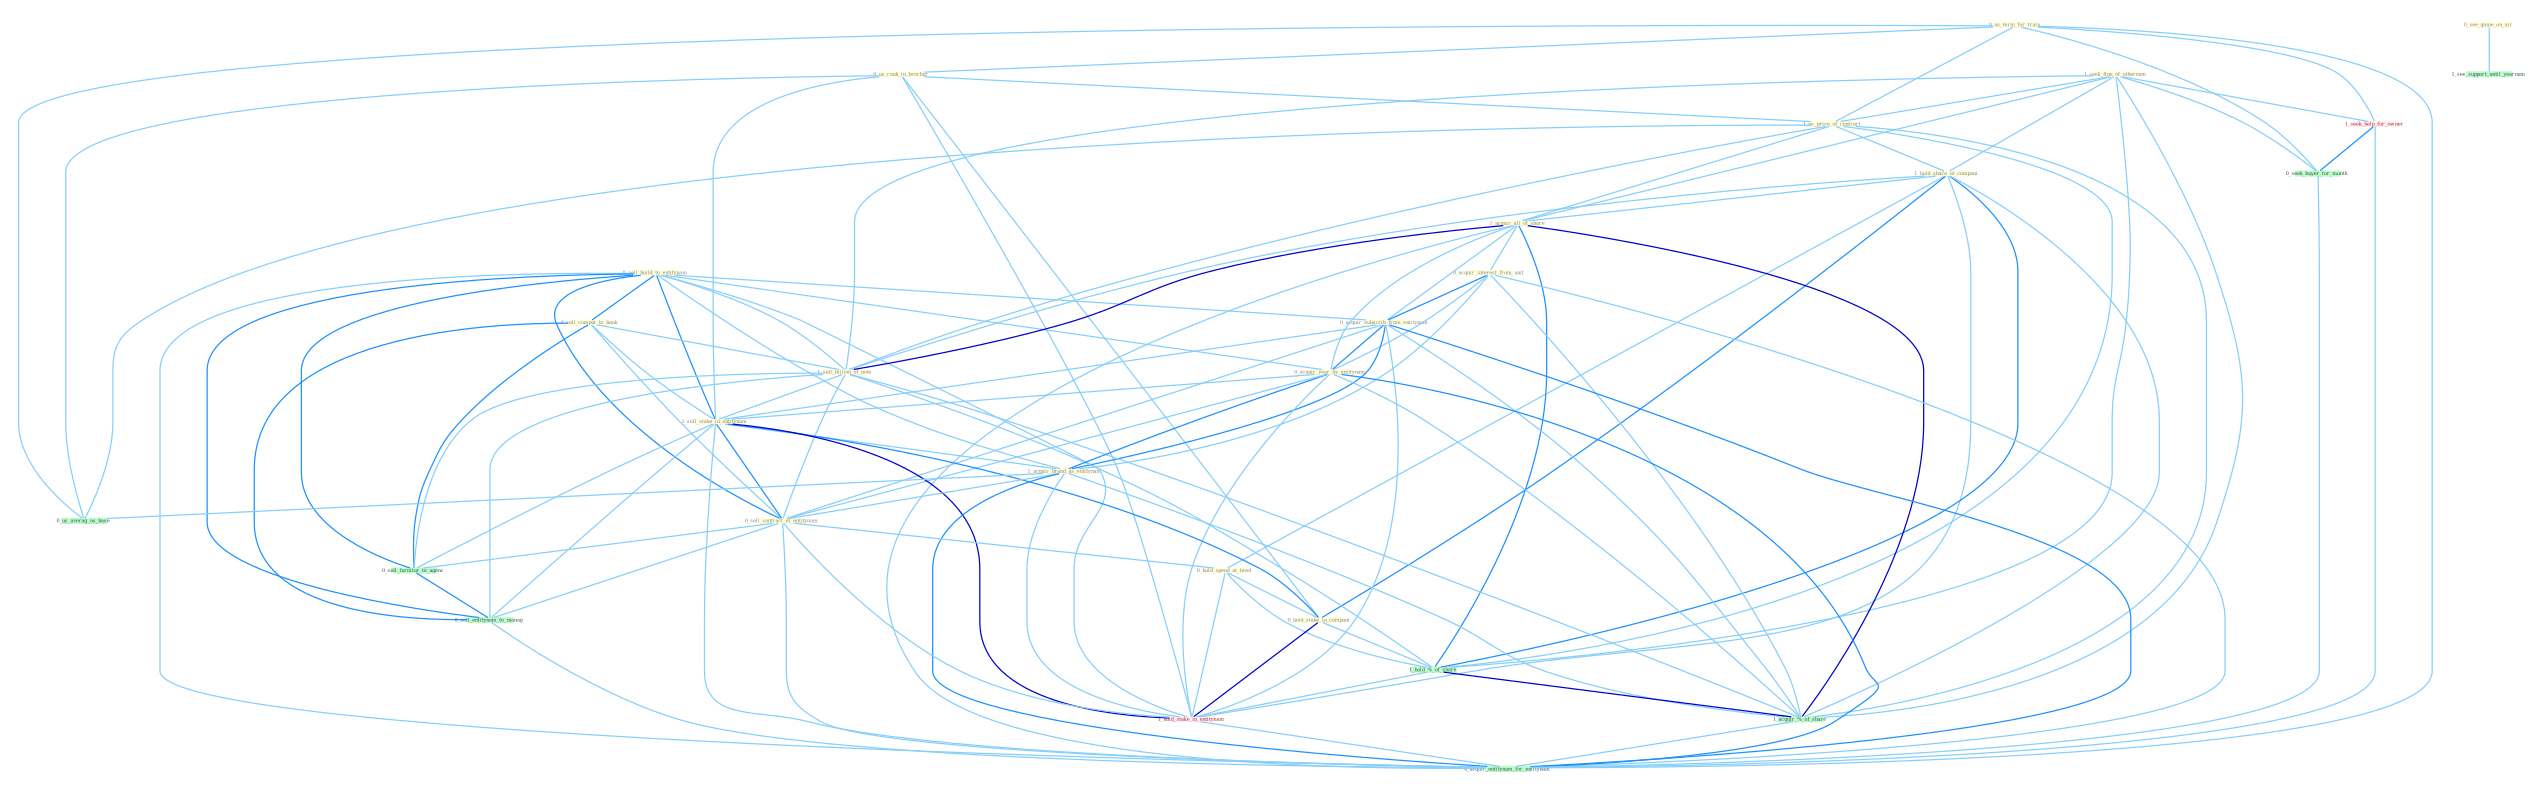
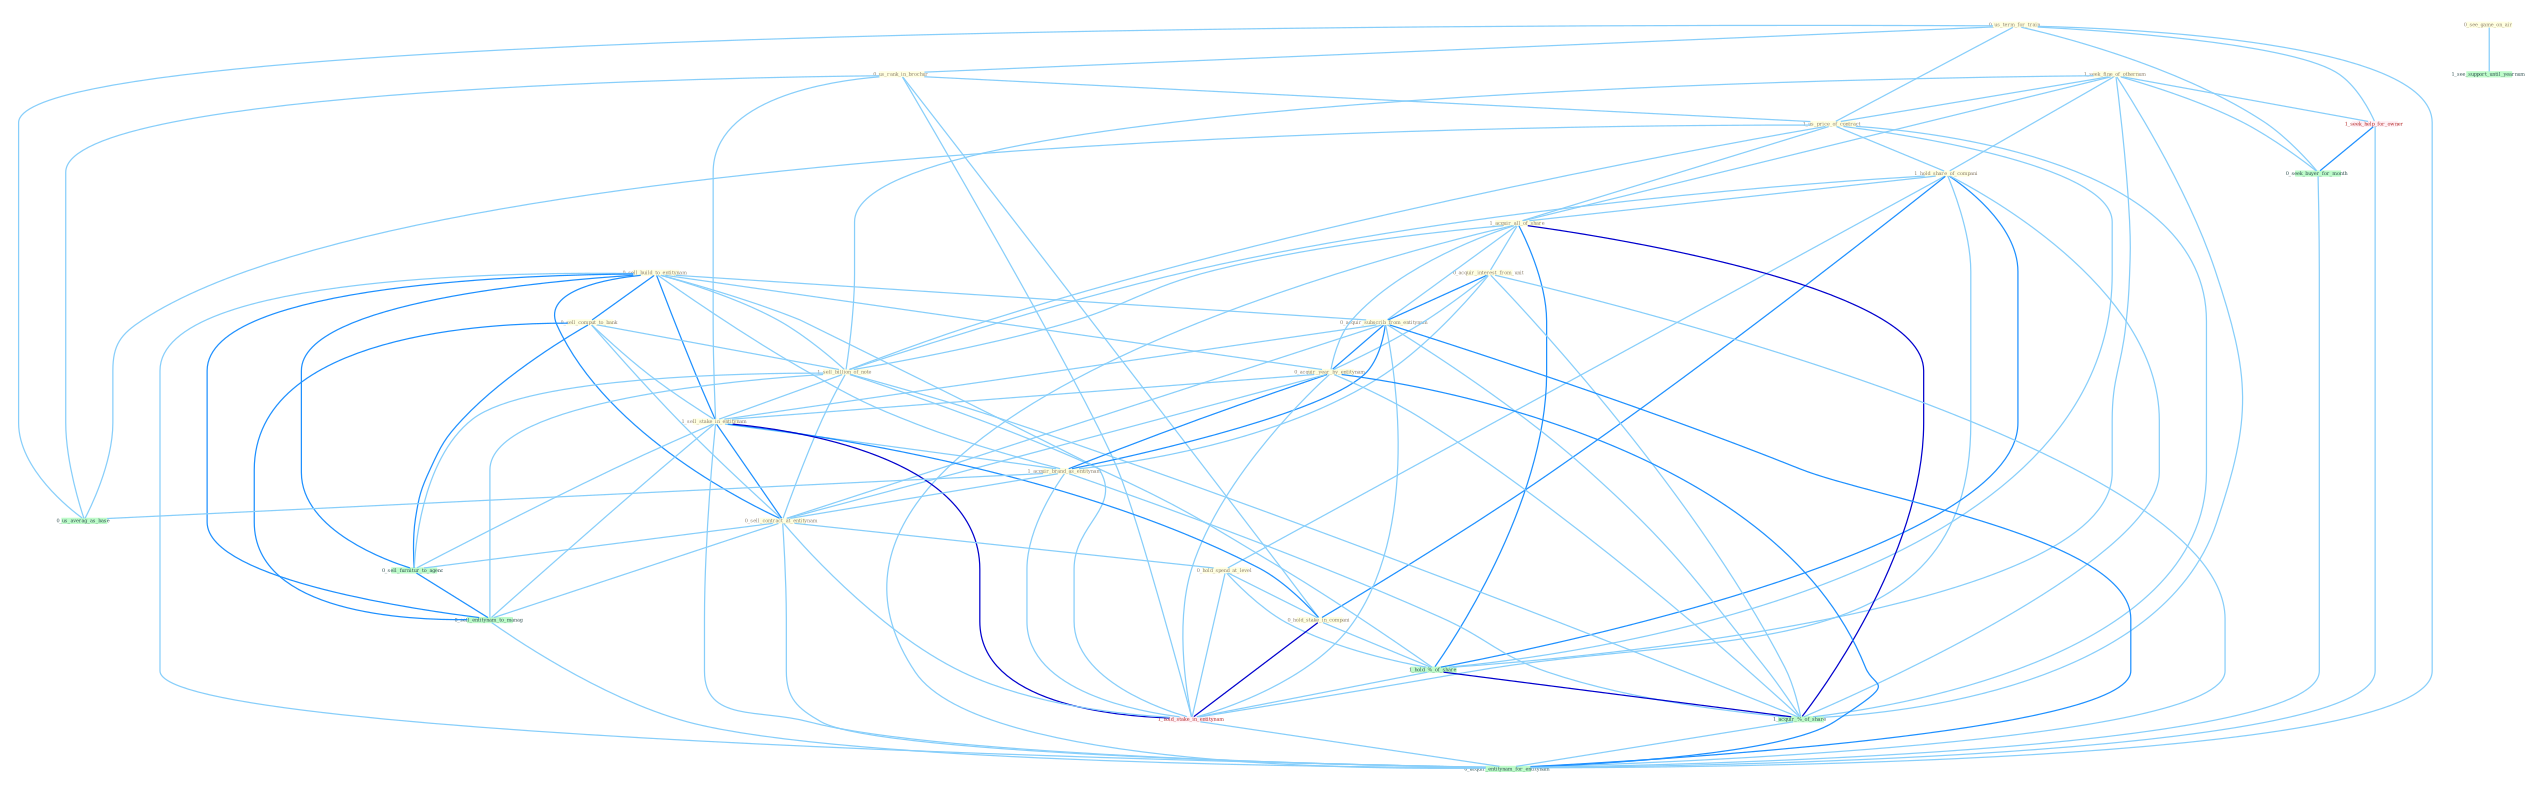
edge "1_acquir_all_of_share" -- "1_sell_billion_of_note": color #0000cd -> #87cefa
edge "1_acquir_brand_as_entitynam" -- "0_acquir_entitynam_for_entitynam": removed
